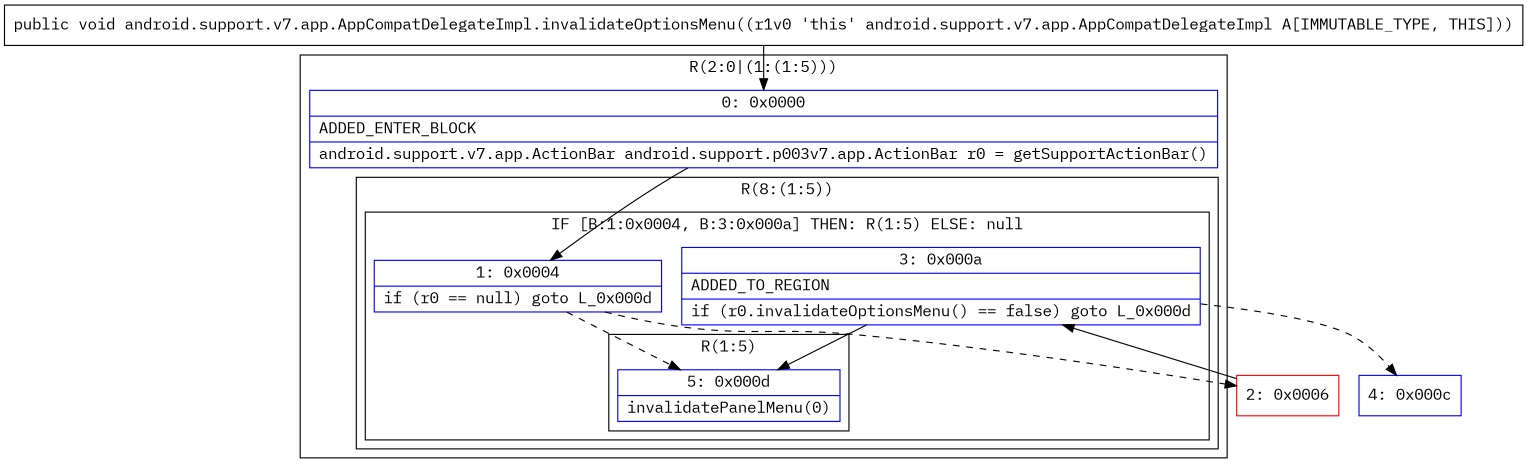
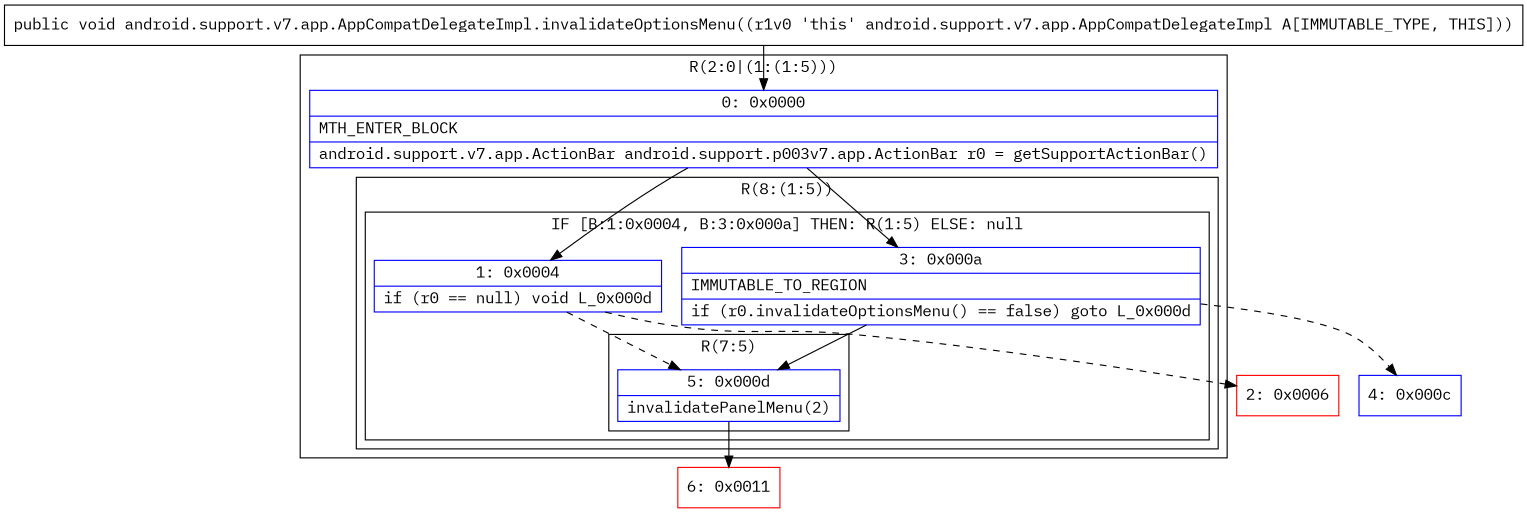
node "0: 0x0000": text "ADDED_ENTER_BLOCK" -> "MTH_ENTER_BLOCK"
node "3: 0x000a": text "ADDED_TO_REGION" -> "IMMUTABLE_TO_REGION"
node "1: 0x0004": text "if (r0 == null) goto L_0x000d" -> "if (r0 == null) void L_0x000d"
cluster "R(1:5)": label "R(1:5)" -> "R(7:5)"
edge "2: 0x0006" -> "3: 0x000a": now "0: 0x0000" -> "3: 0x000a"
node "5: 0x000d": text "invalidatePanelMenu(0)" -> "invalidatePanelMenu(2)"
node "6: 0x0011": added
